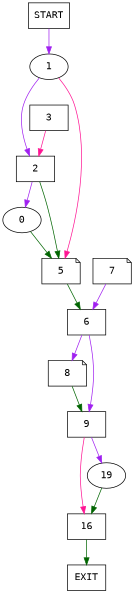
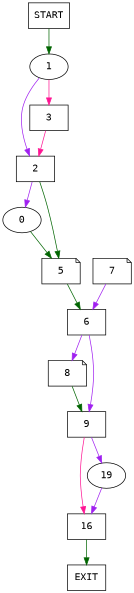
edge "START" -> "1": color purple -> darkgreen
edge "1" -> "5": now "1" -> "3"
edge "19" -> "16": color darkgreen -> purple
